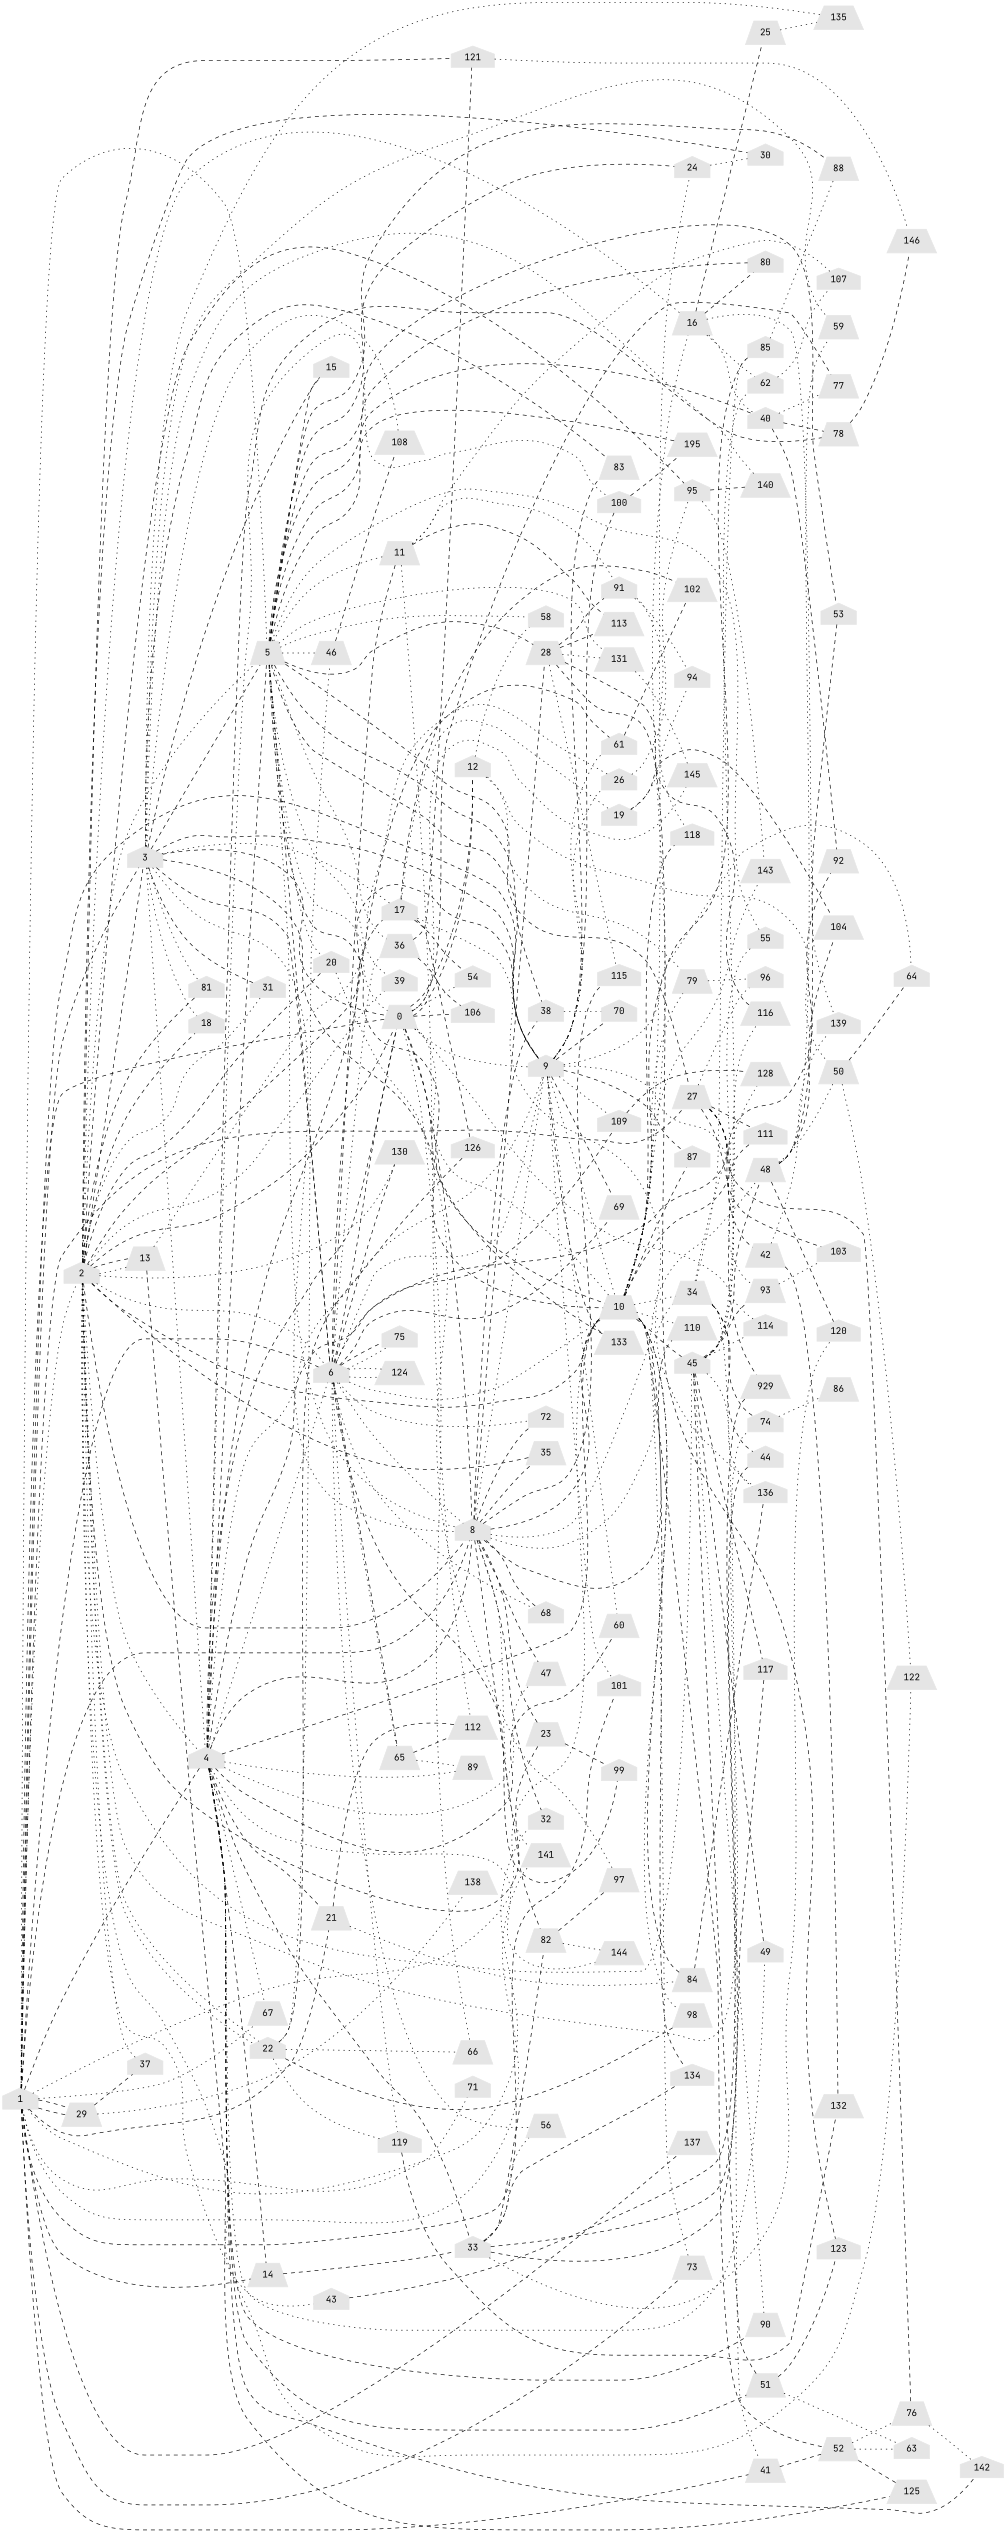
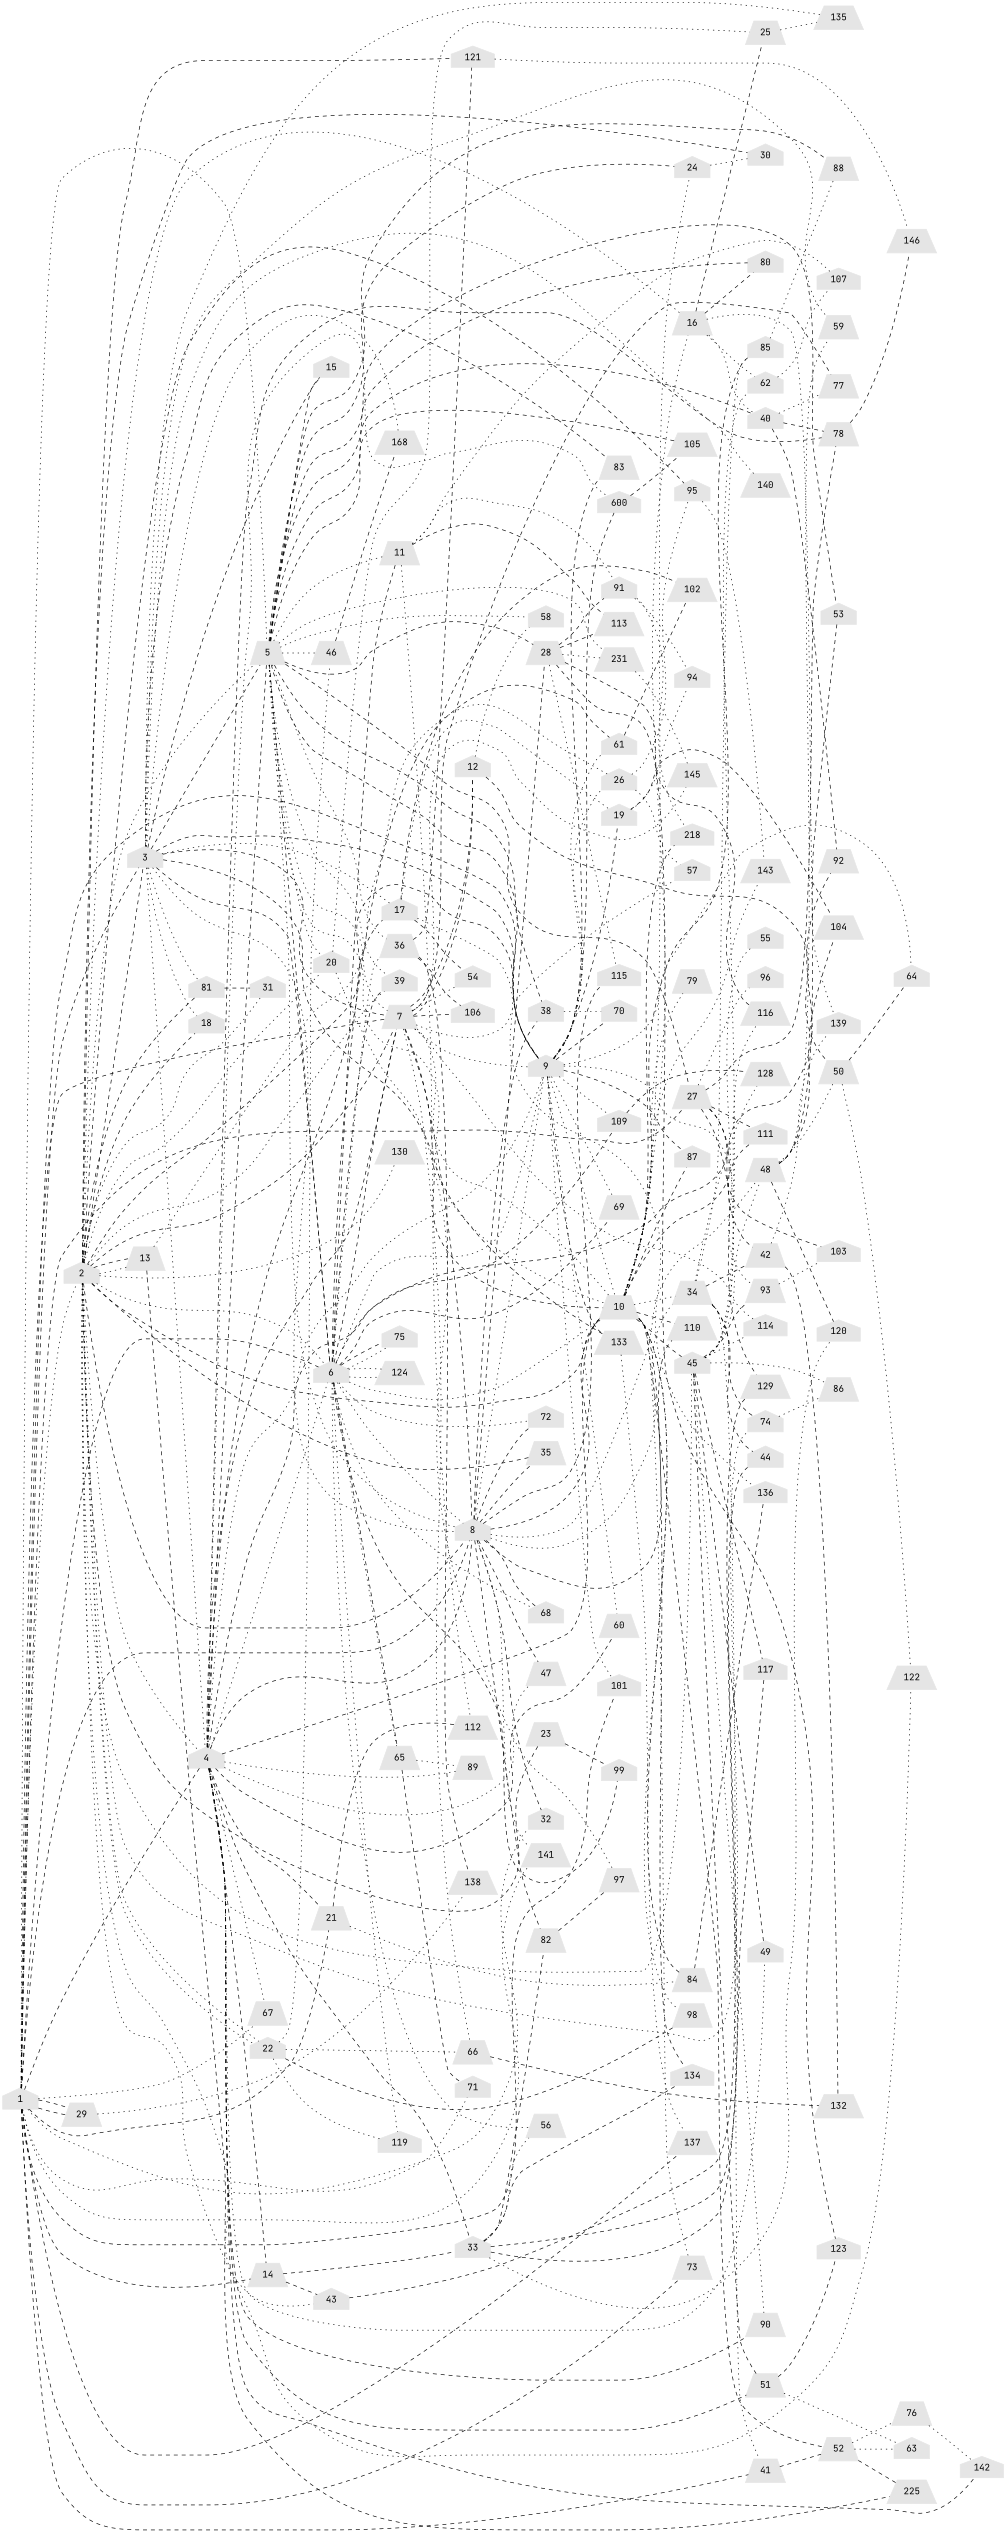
edge "25" -- "20": added
node "108": label "108" -> "168"
node "195": label "195" -> "105"
edge "140" -- "95": removed
node "100": label "100" -> "600"
edge "5" -- "55": removed
node "131": label "131" -> "231"
node "118": label "118" -> "218"
node "57": added
edge "12" -- "50": style dotted -> dashed
edge "12" -- "79": removed
edge "3" -- "31": now "81" -- "31"
edge "19" -- "9": added
edge "96" -- "79": removed
node "0": label "0" -> "7"
edge "5" -- "10": style dashed -> dotted
edge "20" -- "2": style dashed -> dotted
edge "9" -- "69": style dashed -> dotted
node "126": removed
edge "48" -- "45": style dashed -> dotted
edge "130" -- "6": now "39" -- "6"
edge "42" -- "34": added
edge "10" -- "110": style dotted -> dashed
node "929": label "929" -> "129"
edge "36" -- "138": added
edge "45" -- "136": now "45" -- "86"
edge "8" -- "23": removed
edge "133" -- "137": added
edge "27" -- "76": now "27" -- "78"
edge "112" -- "65": now "71" -- "65"
edge "10" -- "1": removed
node "144": removed
node "37": removed
edge "14" -- "43": added
edge "132" -- "119": now "132" -- "66"
node "125": label "125" -> "225"
